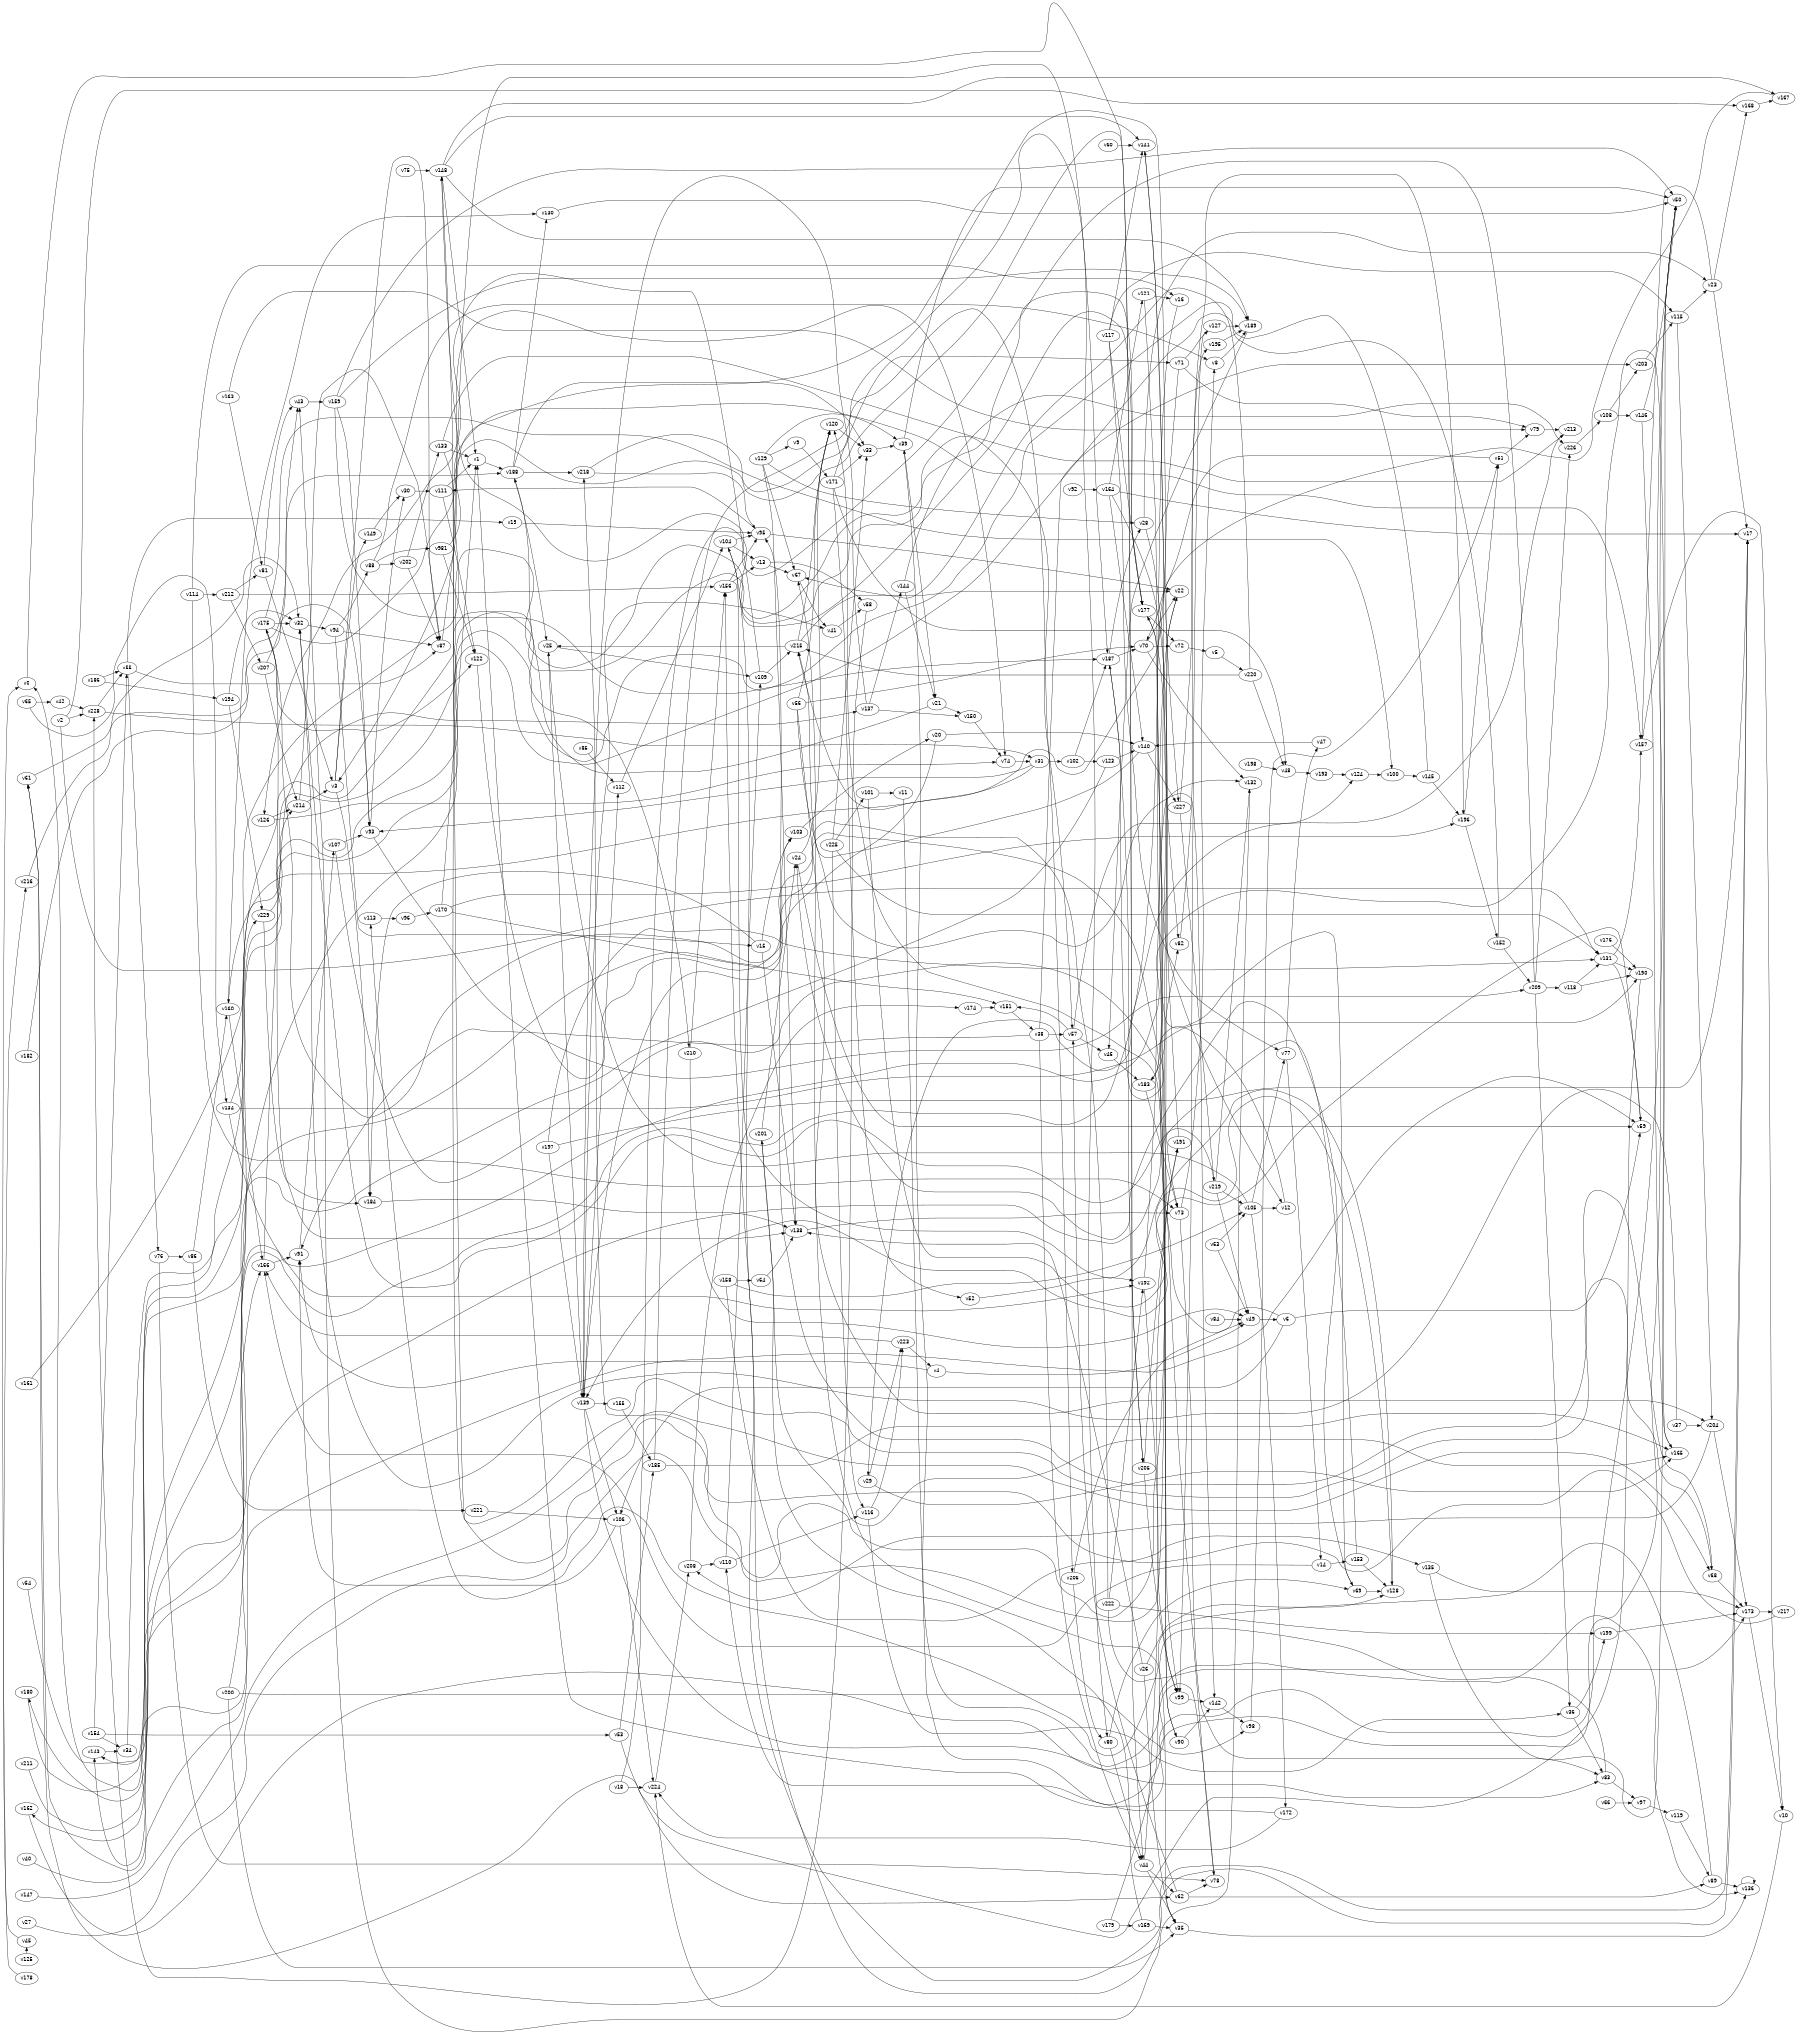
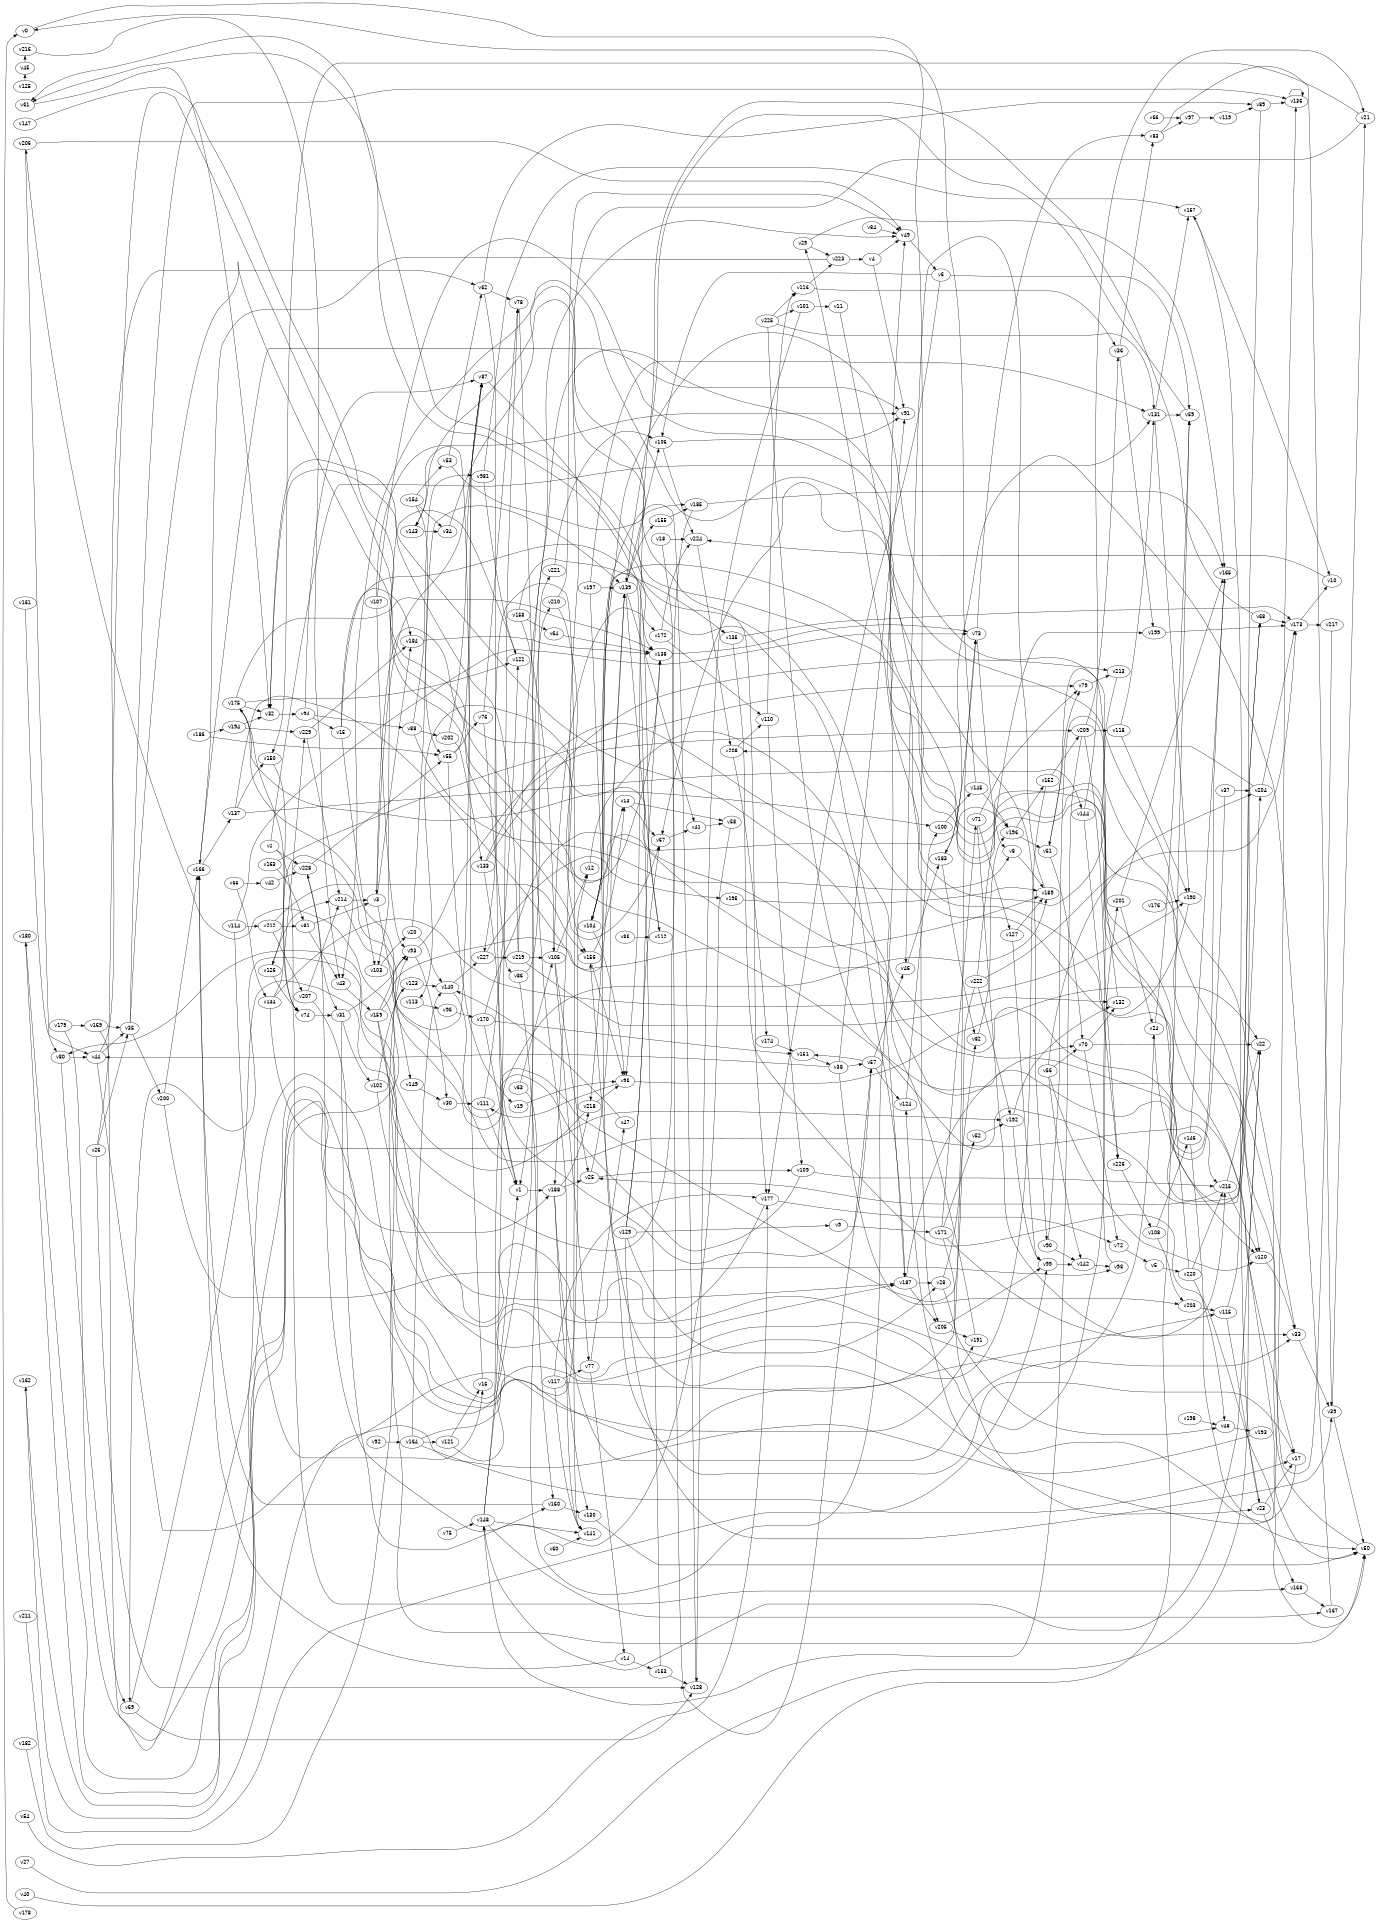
edge "v91" -> "v107": reversed
edge "v139" -> "v83": removed
edge "v200" -> "v35": reversed
